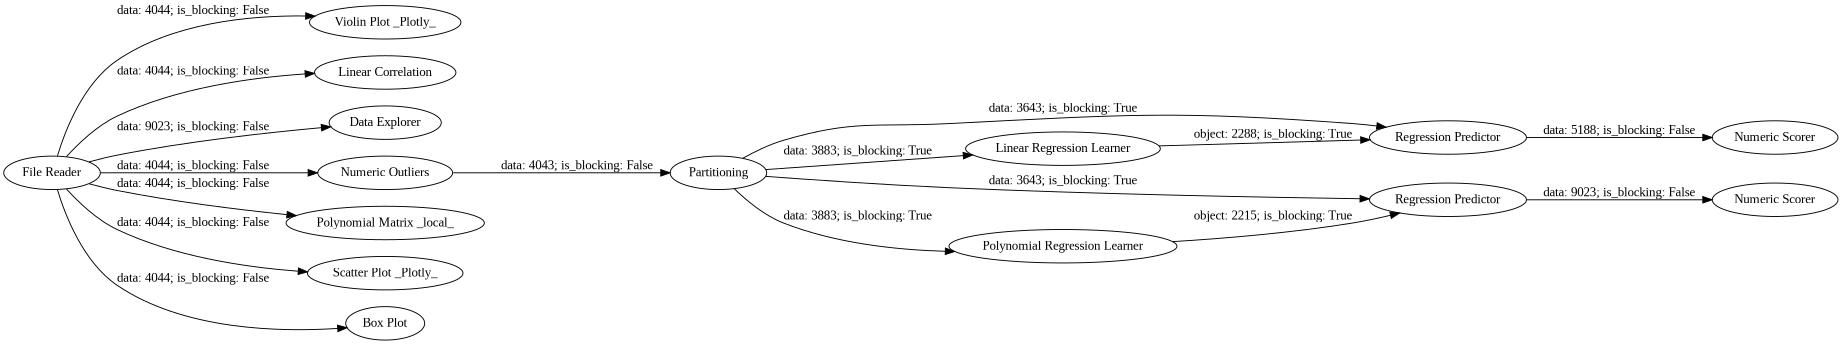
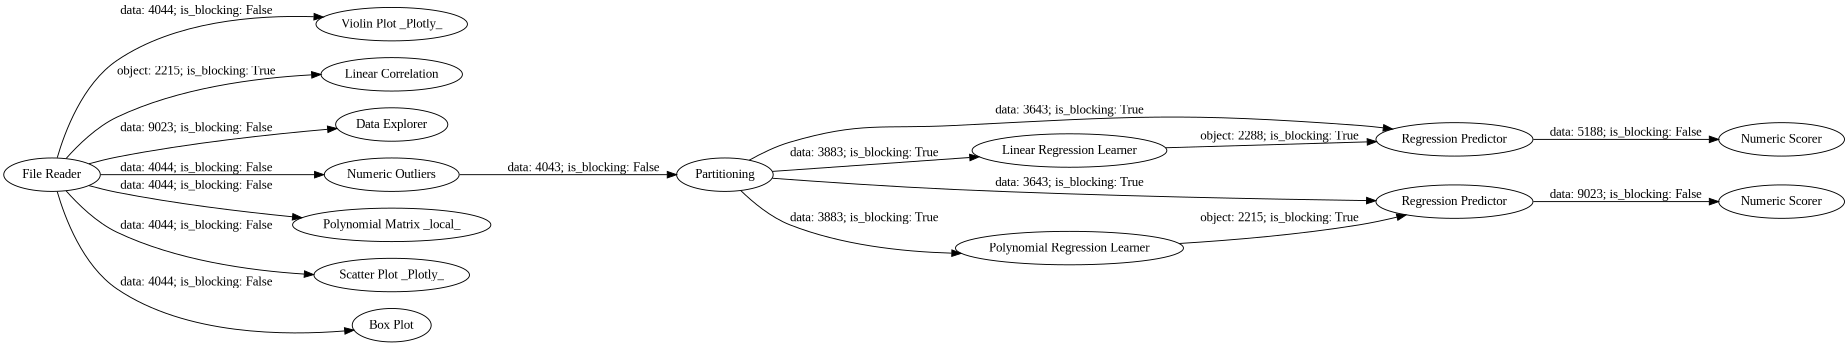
edge "File Reader" -> "Linear Correlation": label "data: 4044; is_blocking: False" -> "object: 2215; is_blocking: True"
